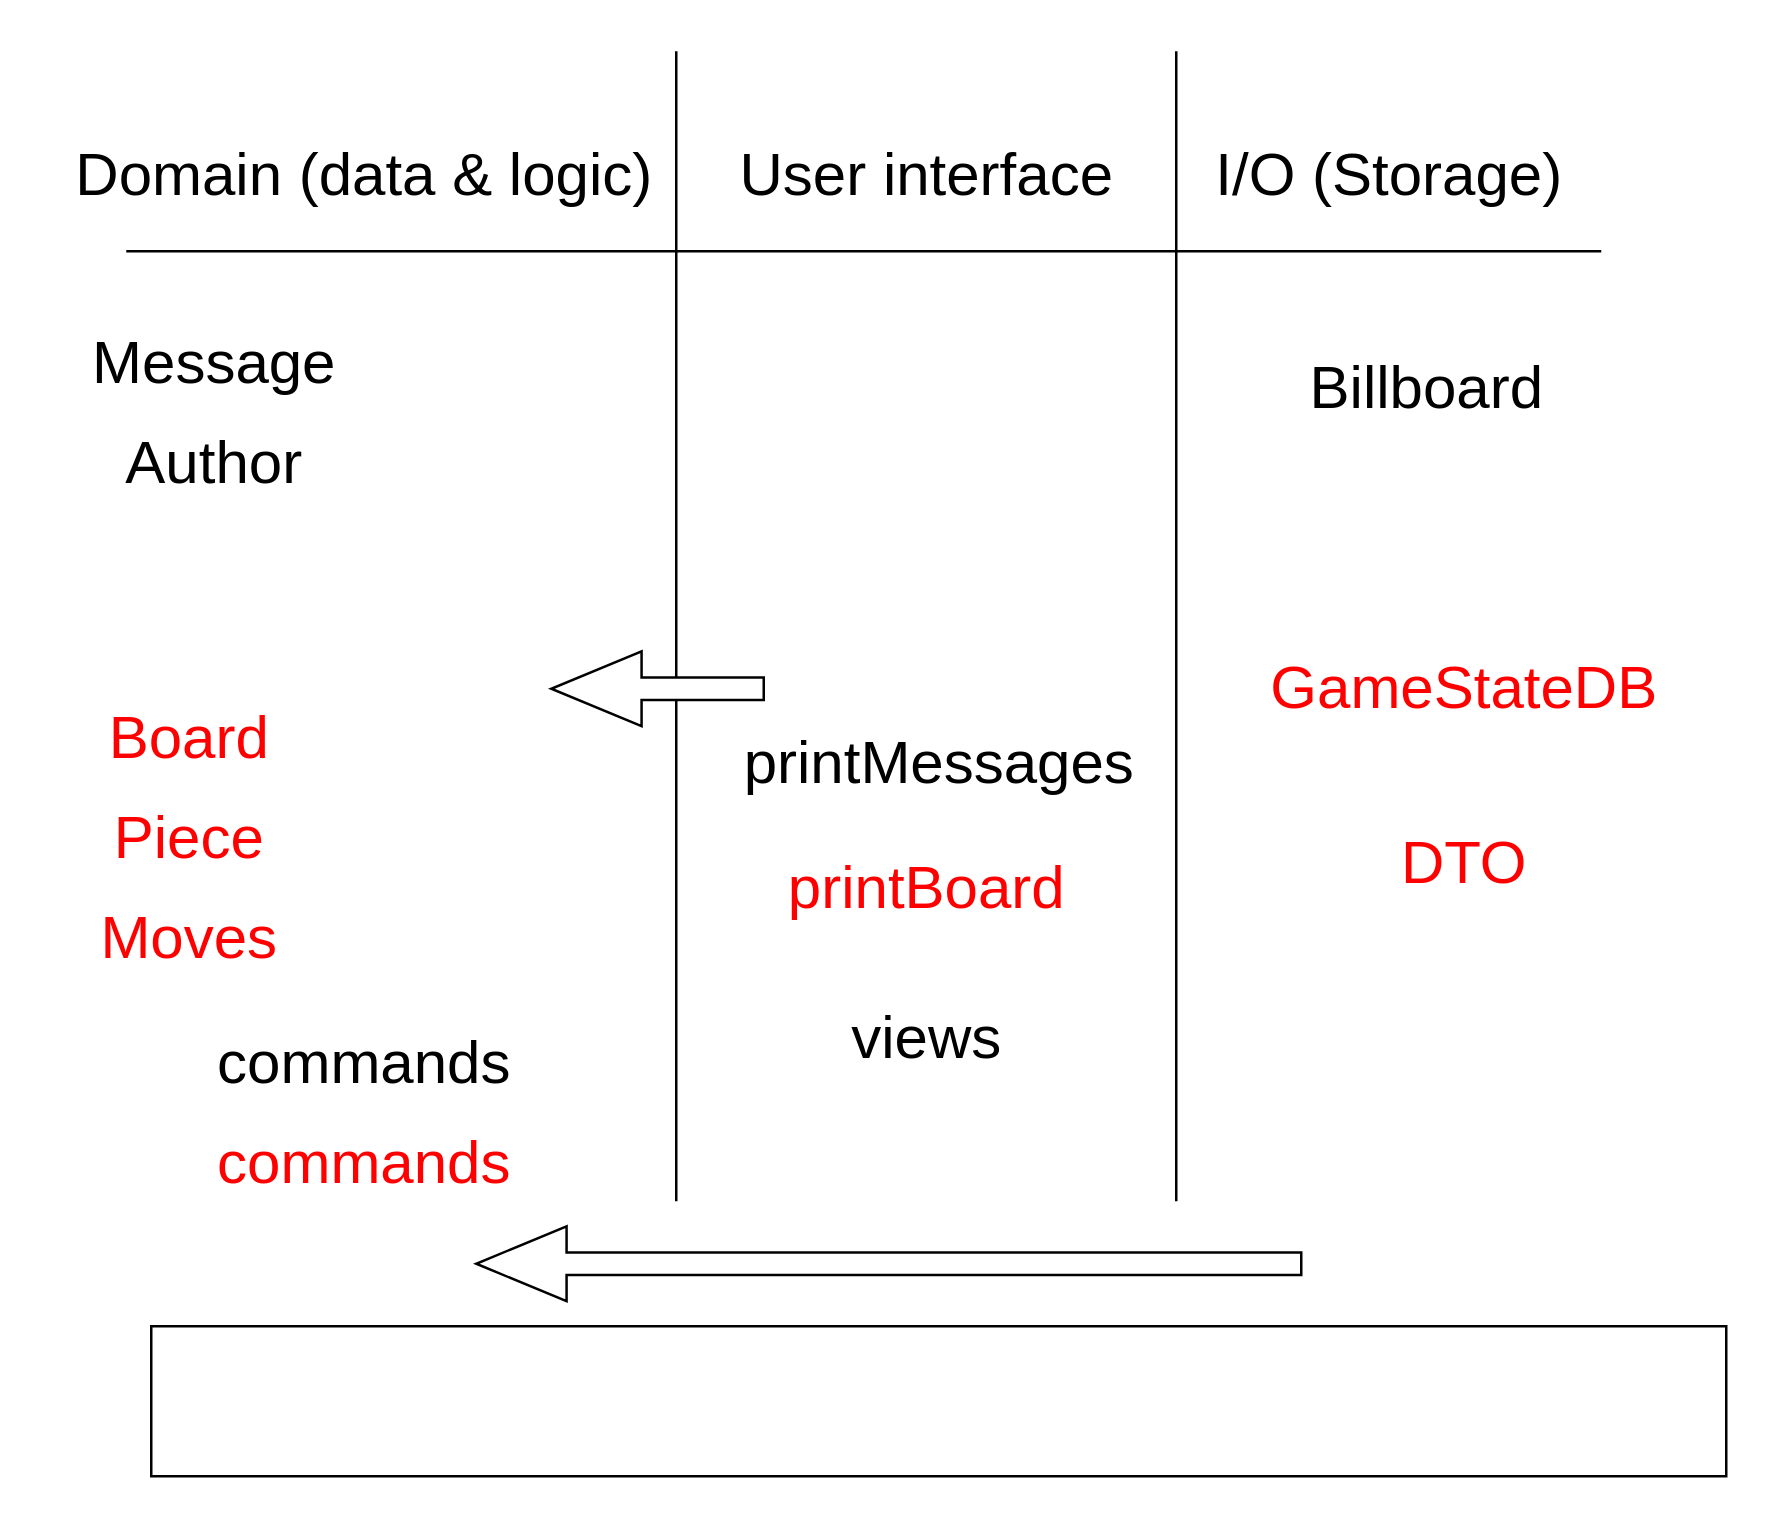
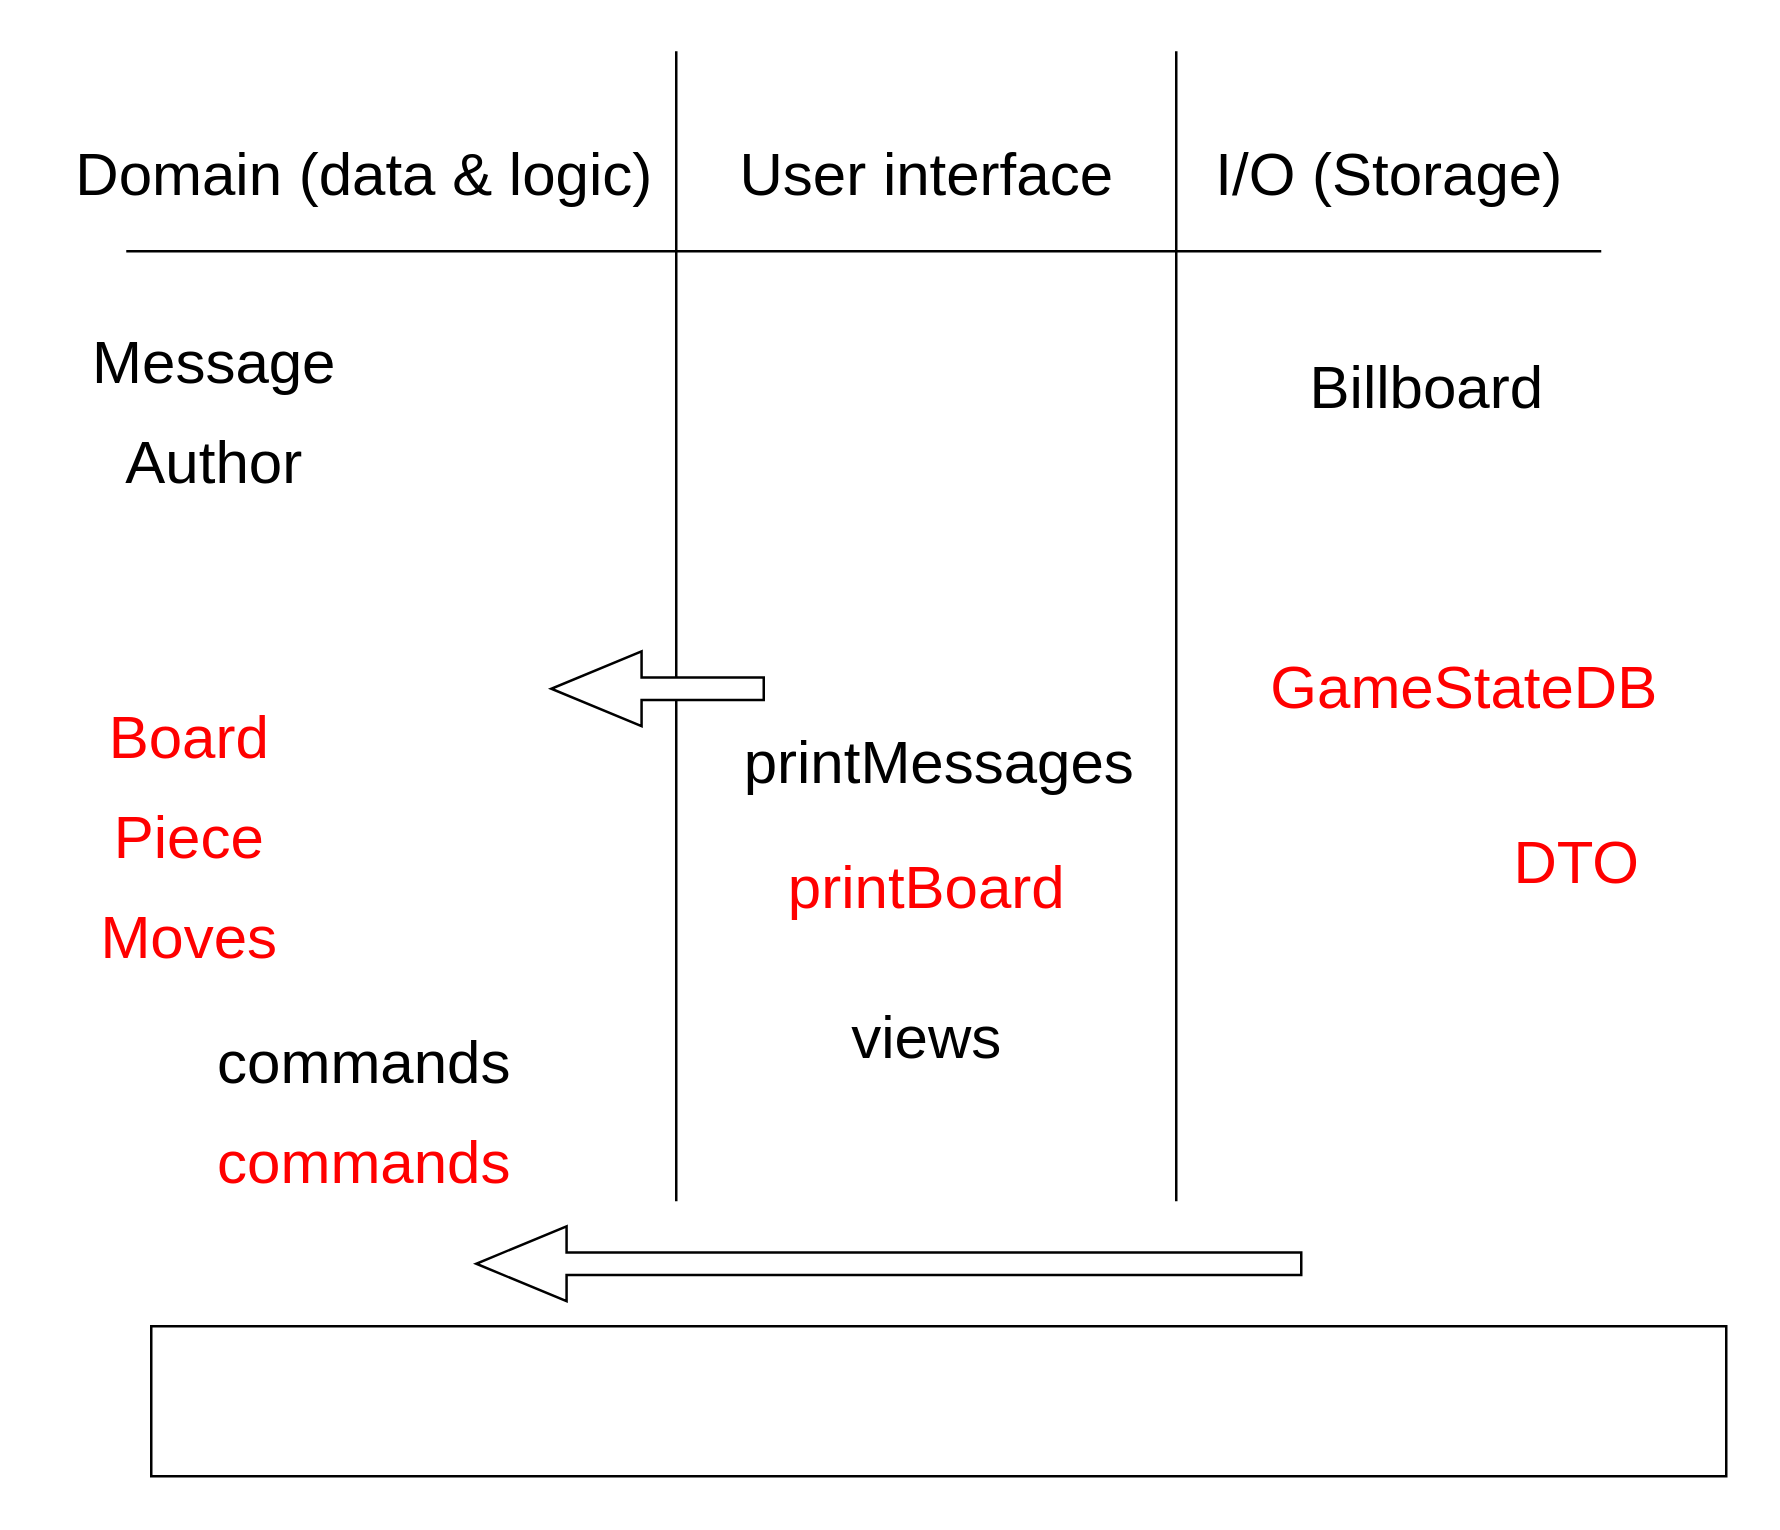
node "DTO": moved (1464, 864) -> (1576, 864)
